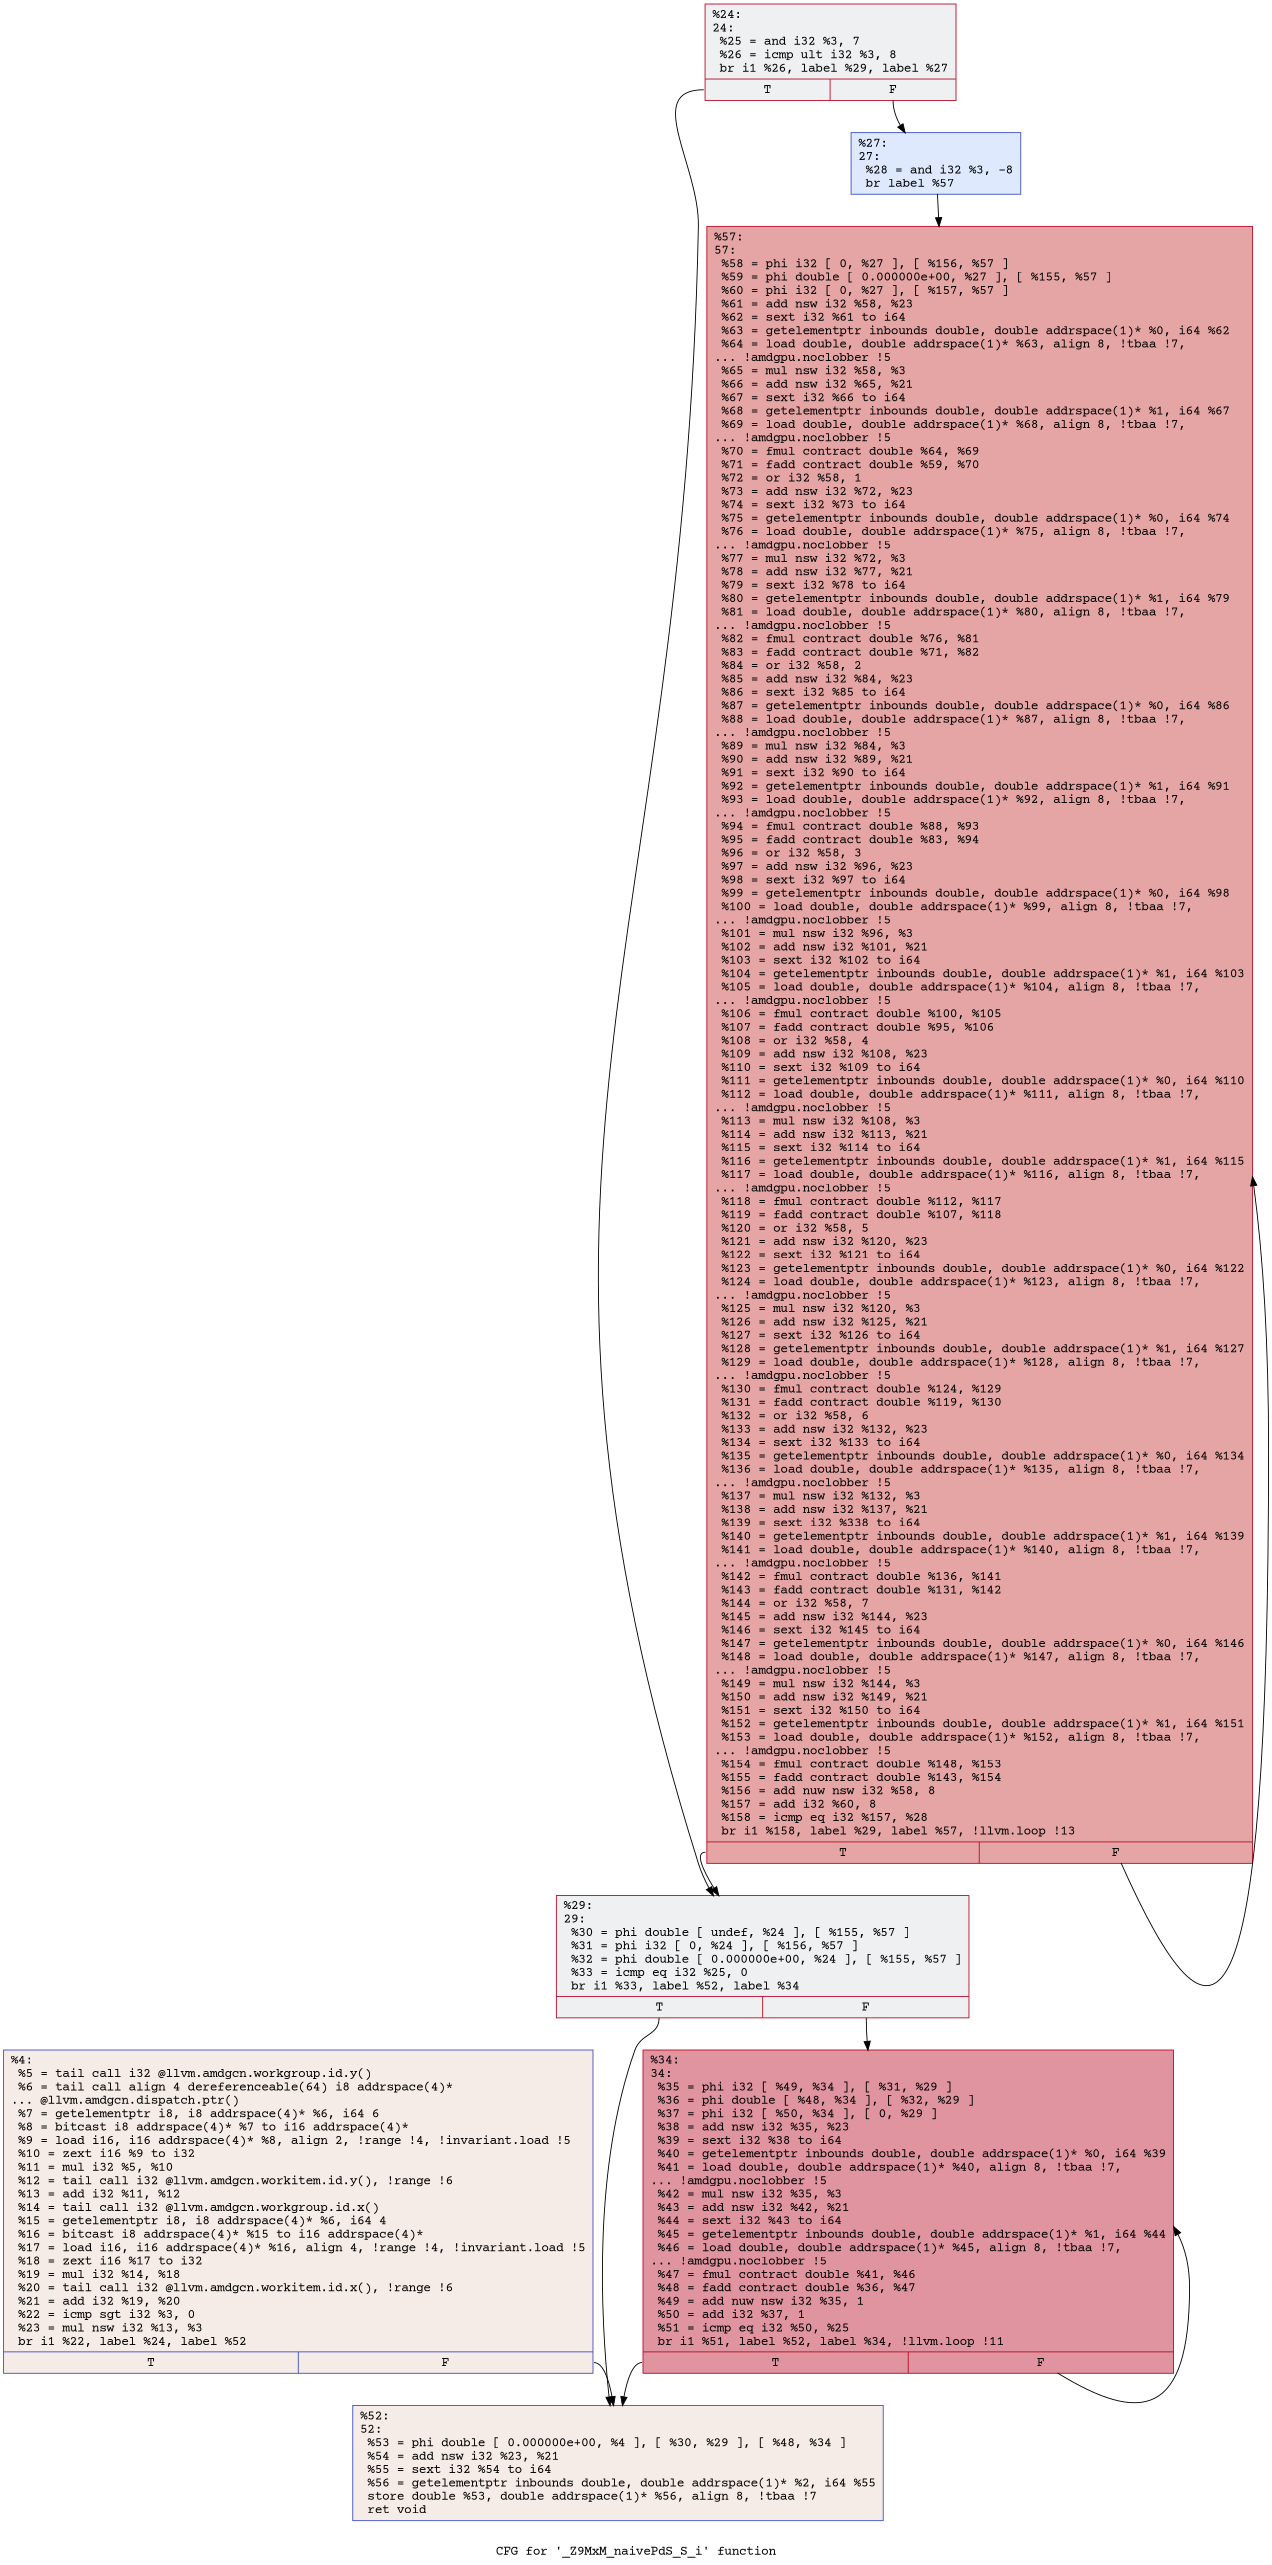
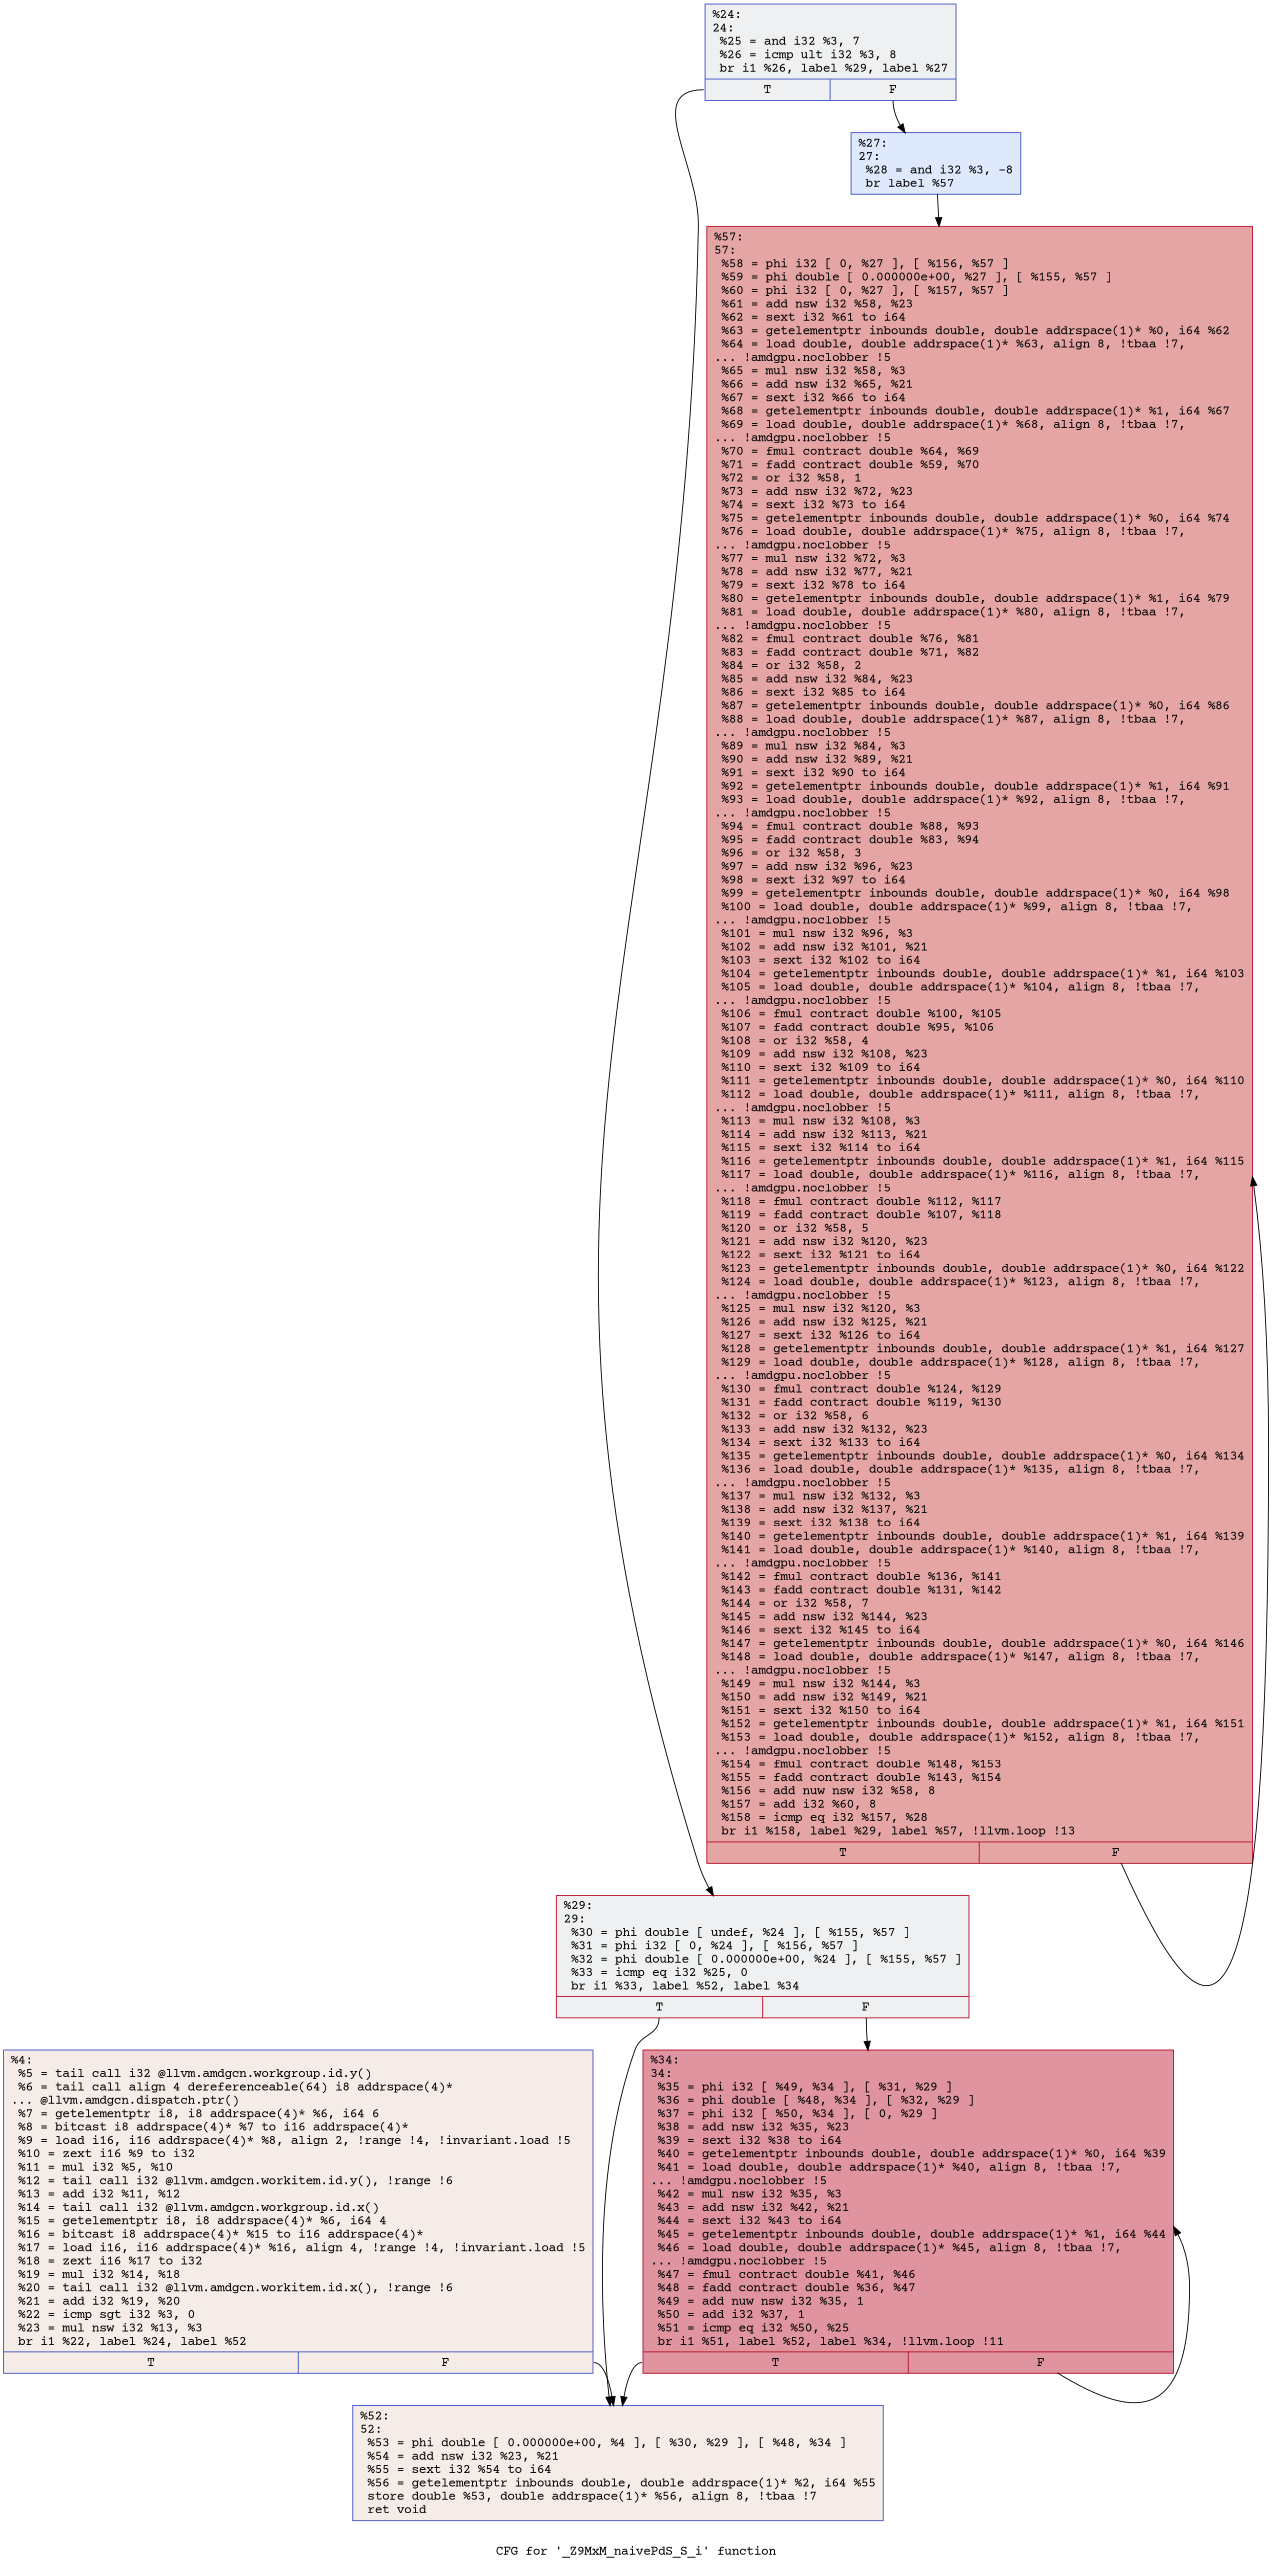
node "%24:": color #b70d28ff -> #3d50c3ff
node "%57:": text "%139 = sext i32 %338 to i64" -> "%139 = sext i32 %138 to i64"
edge "%57:" -> "%29:": removed
